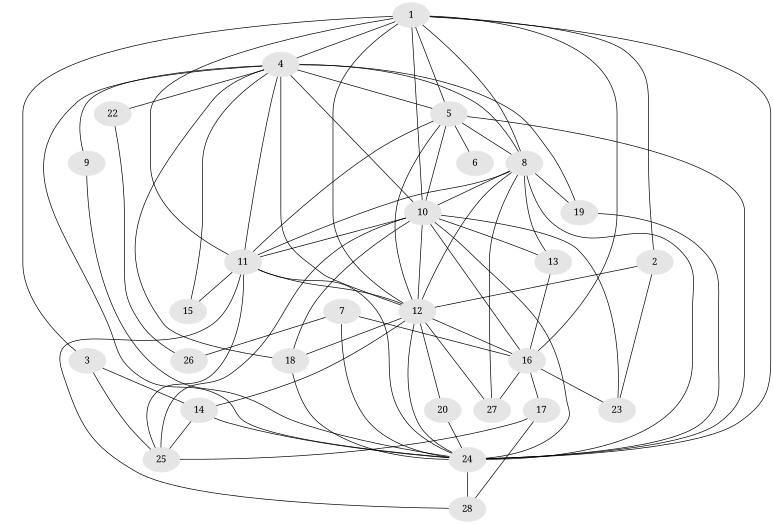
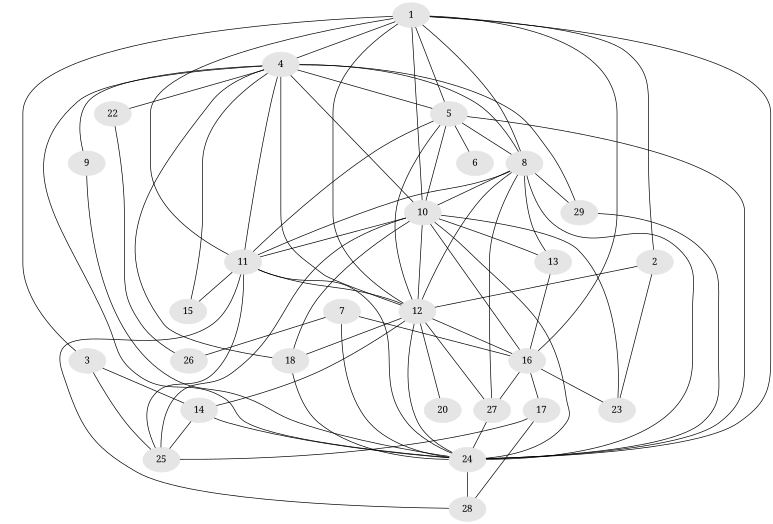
node "19": label "19" -> "29"
edge "20" -- "24": now "27" -- "24"
